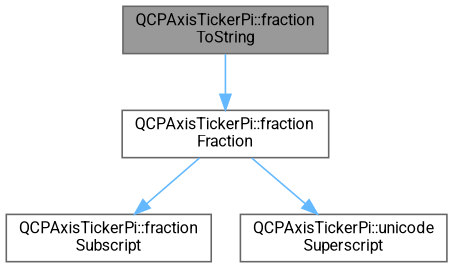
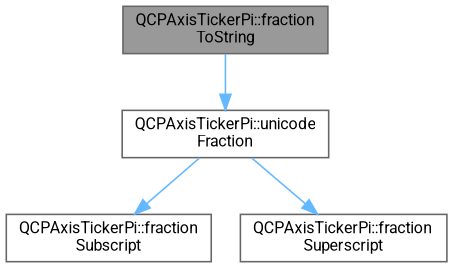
node "QCPAxisTickerPi::fraction Fraction": label "QCPAxisTickerPi::fraction Fraction" -> "QCPAxisTickerPi::unicode Fraction"
node "QCPAxisTickerPi::unicode Superscript": label "QCPAxisTickerPi::unicode Superscript" -> "QCPAxisTickerPi::fraction Superscript"
